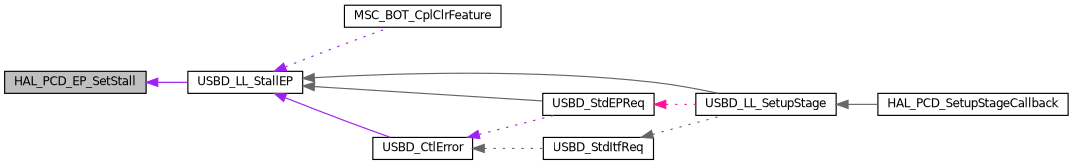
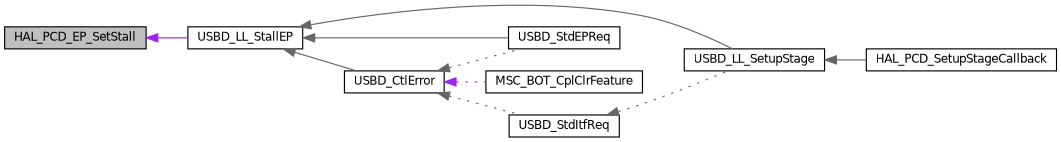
edge "MSC_BOT_CplClrFeature" -> "USBD_LL_StallEP": now "MSC_BOT_CplClrFeature" -> "USBD_CtlError"
edge "USBD_LL_SetupStage" -> "USBD_StdEPReq": removed
edge "USBD_CtlError" -> "USBD_LL_StallEP": color purple -> gray40
edge "USBD_StdEPReq" -> "USBD_CtlError": color purple -> gray40
